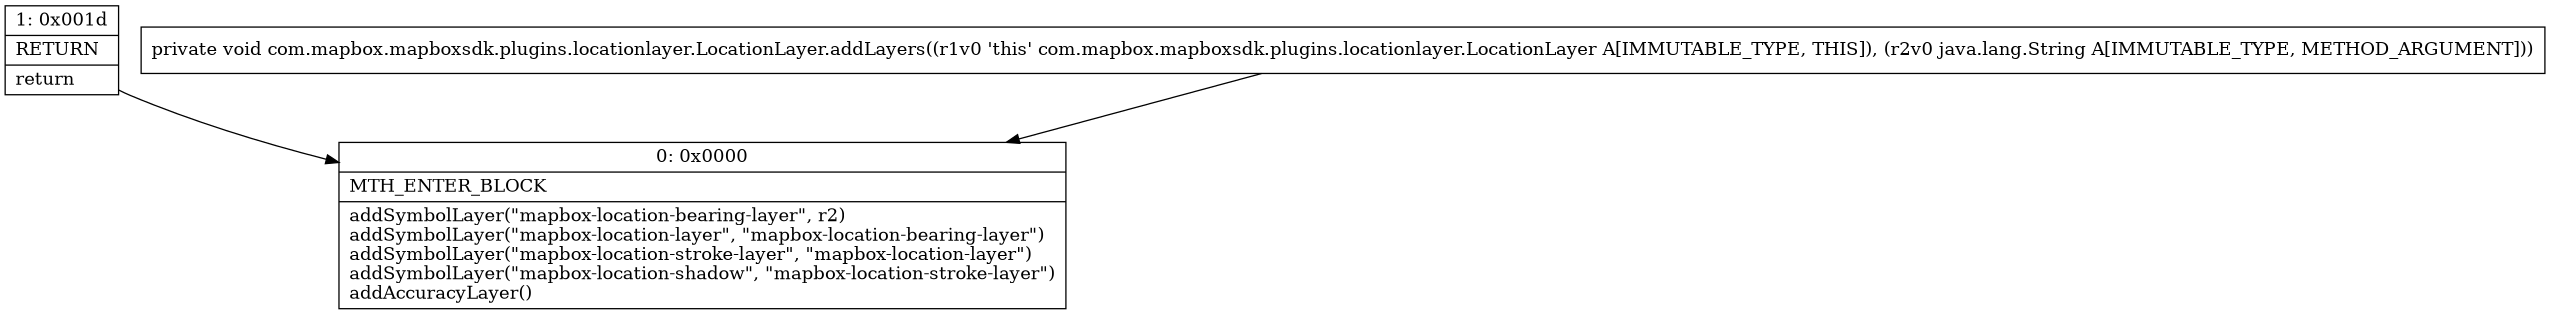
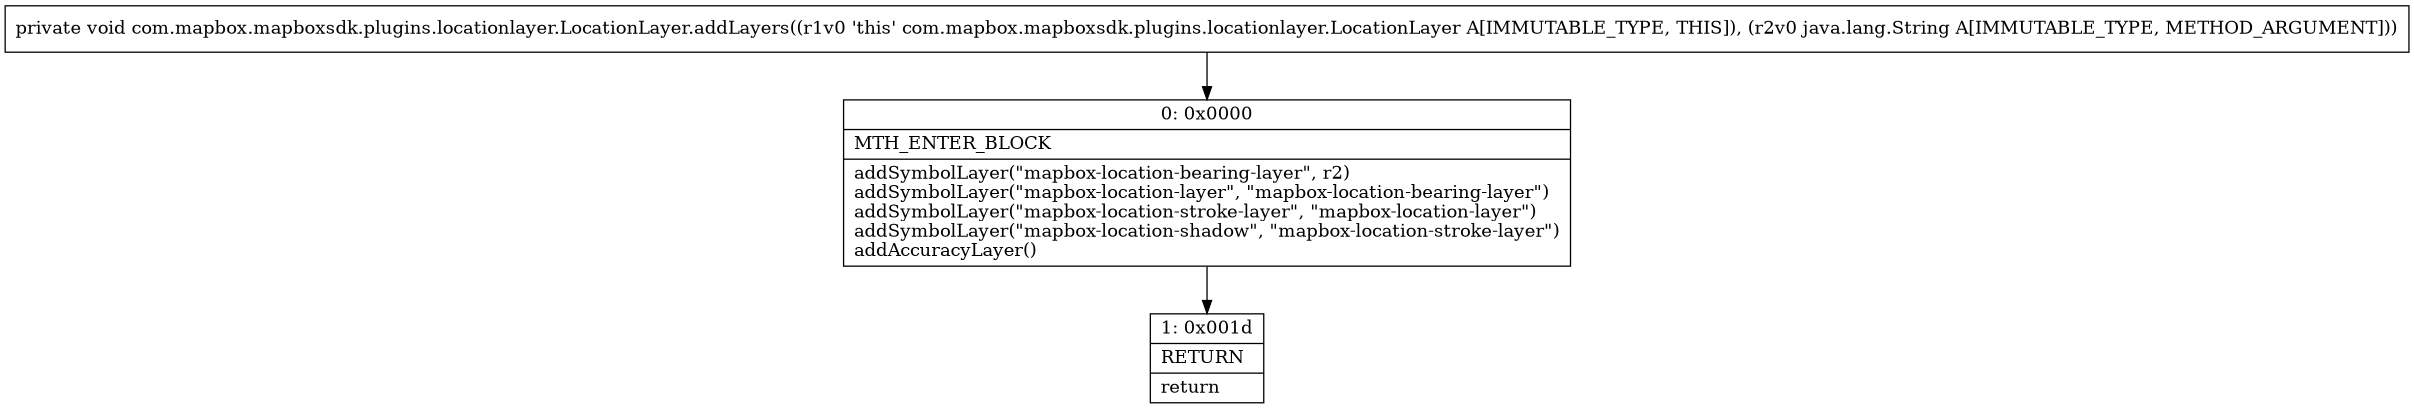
edge "1: 0x001d" -> "0: 0x0000": reversed
